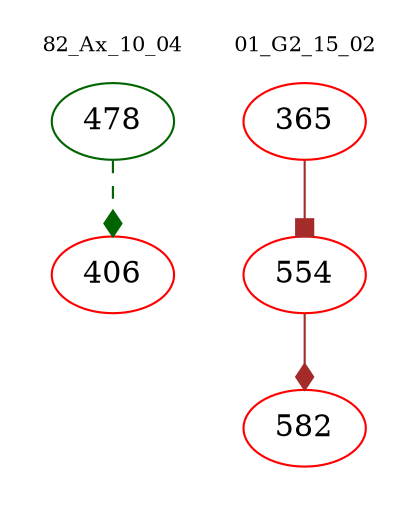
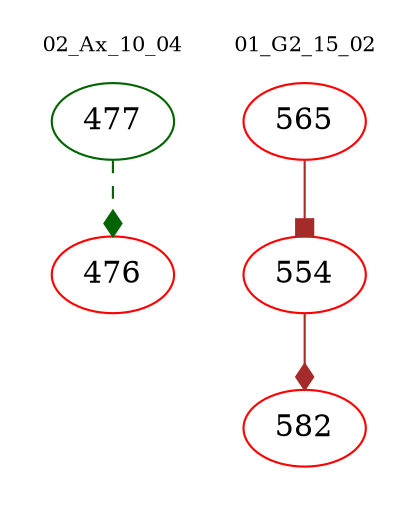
cluster "82_Ax_10_04": label "82_Ax_10_04" -> "02_Ax_10_04"
node "478": label "478" -> "477"
node "365": label "365" -> "565"
node "406": label "406" -> "476"
